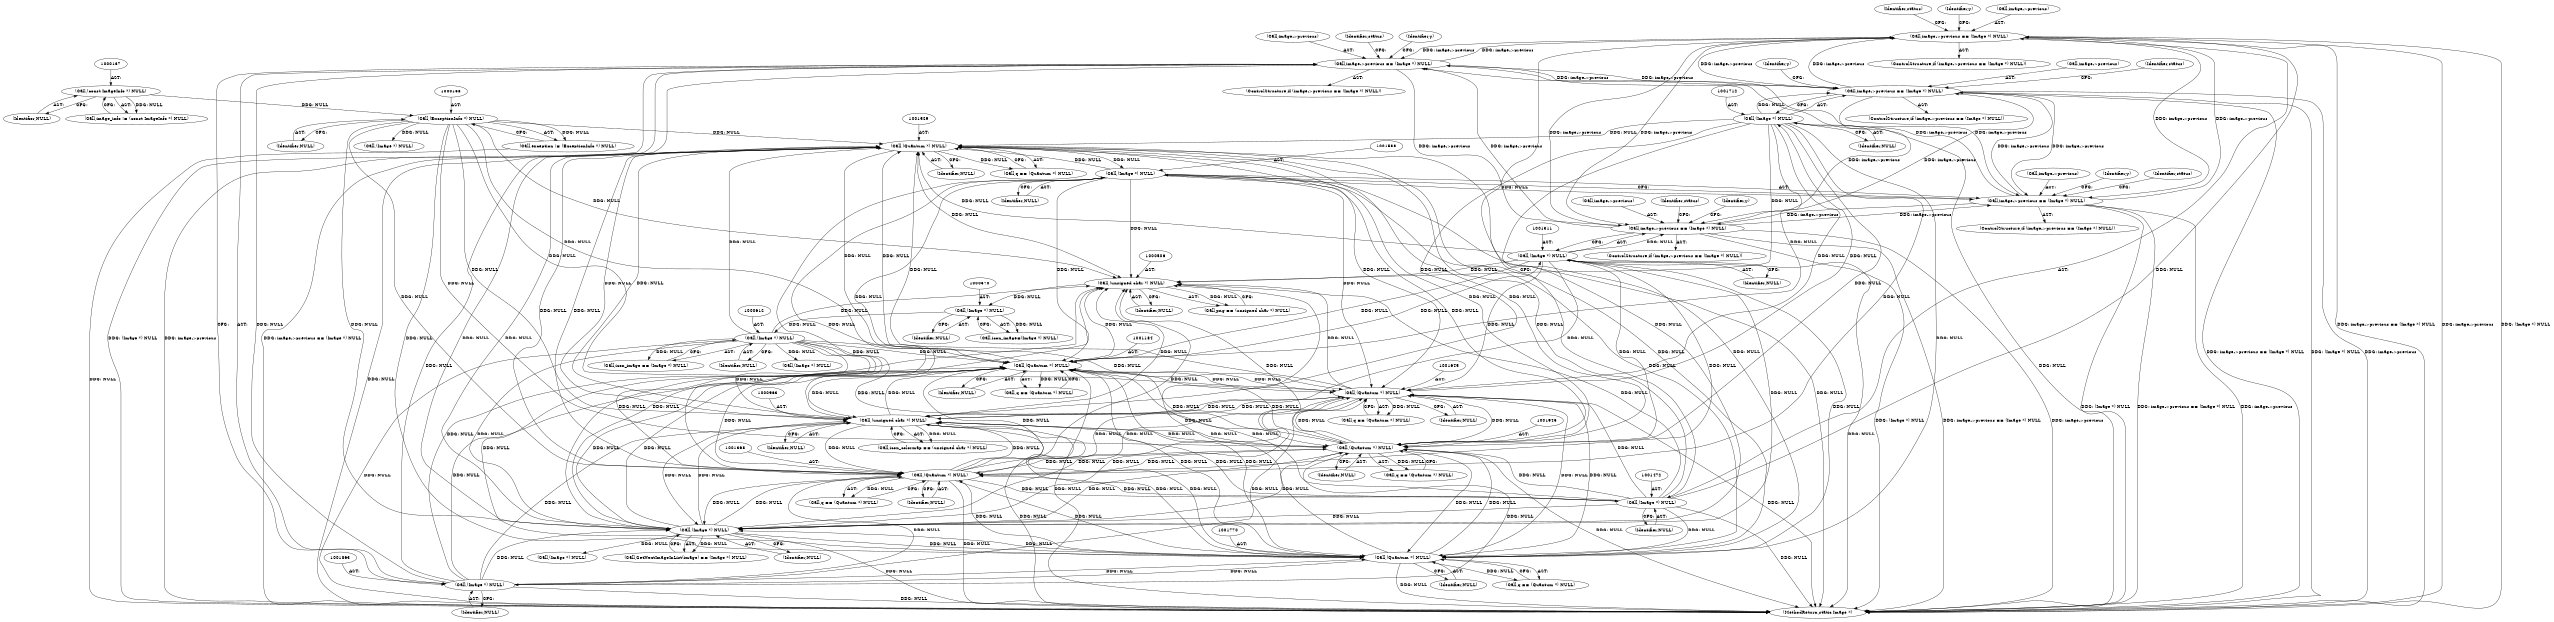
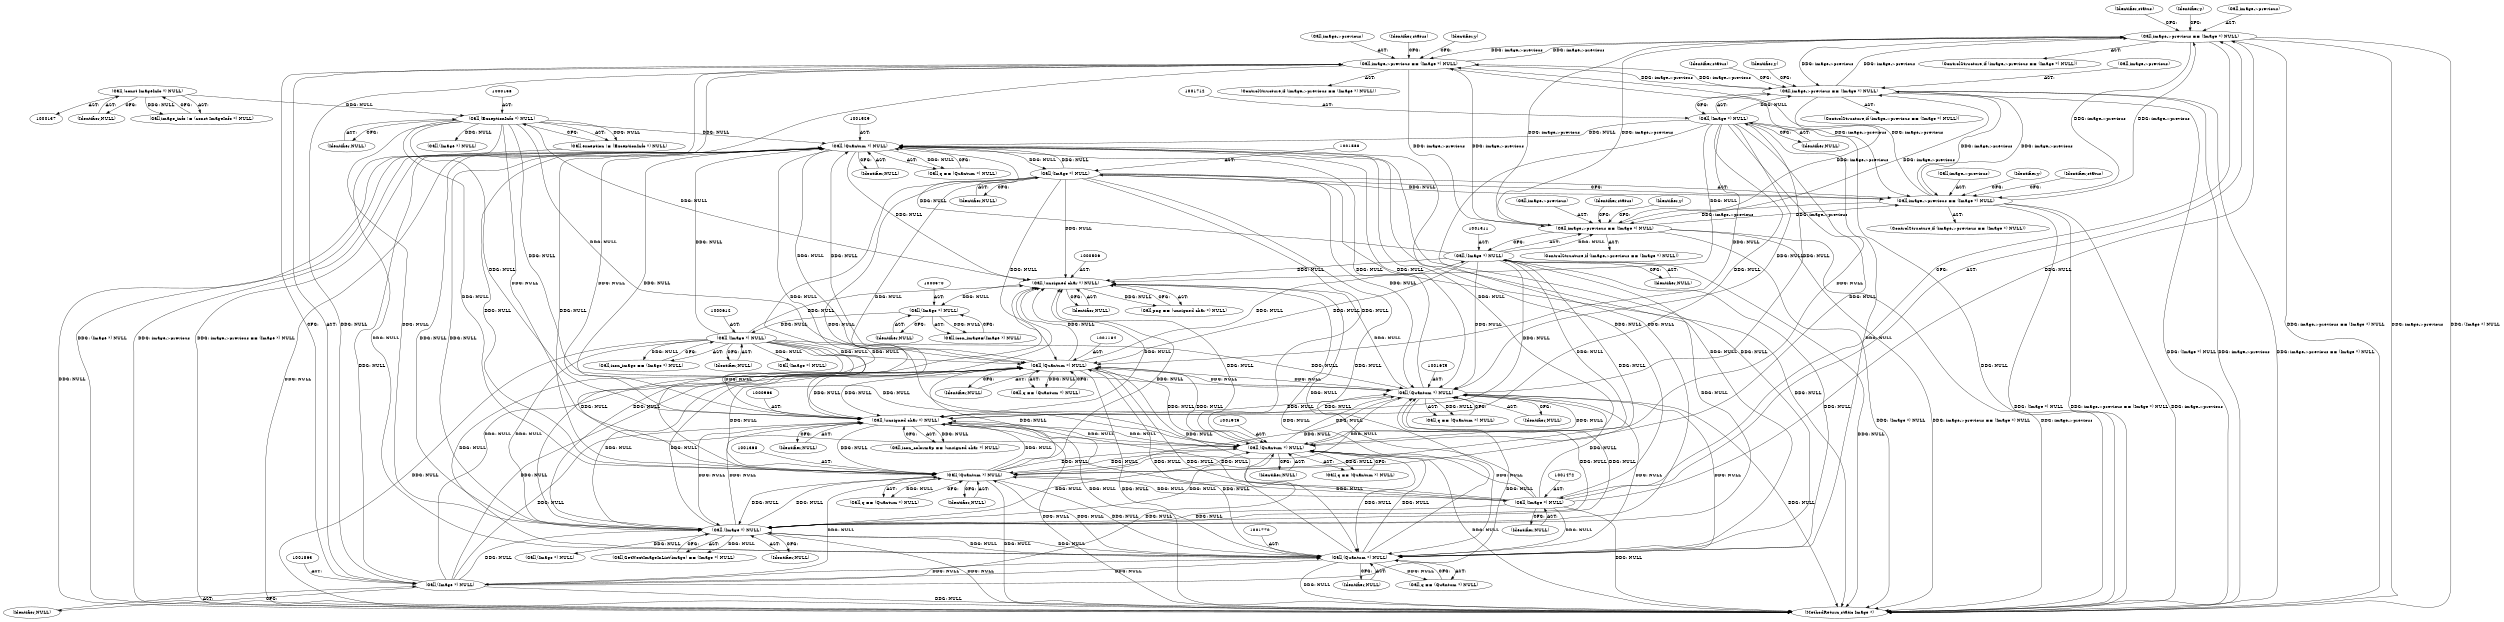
edge "1000137" -> "(Call,(const ImageInfo *) NULL)": reversed
